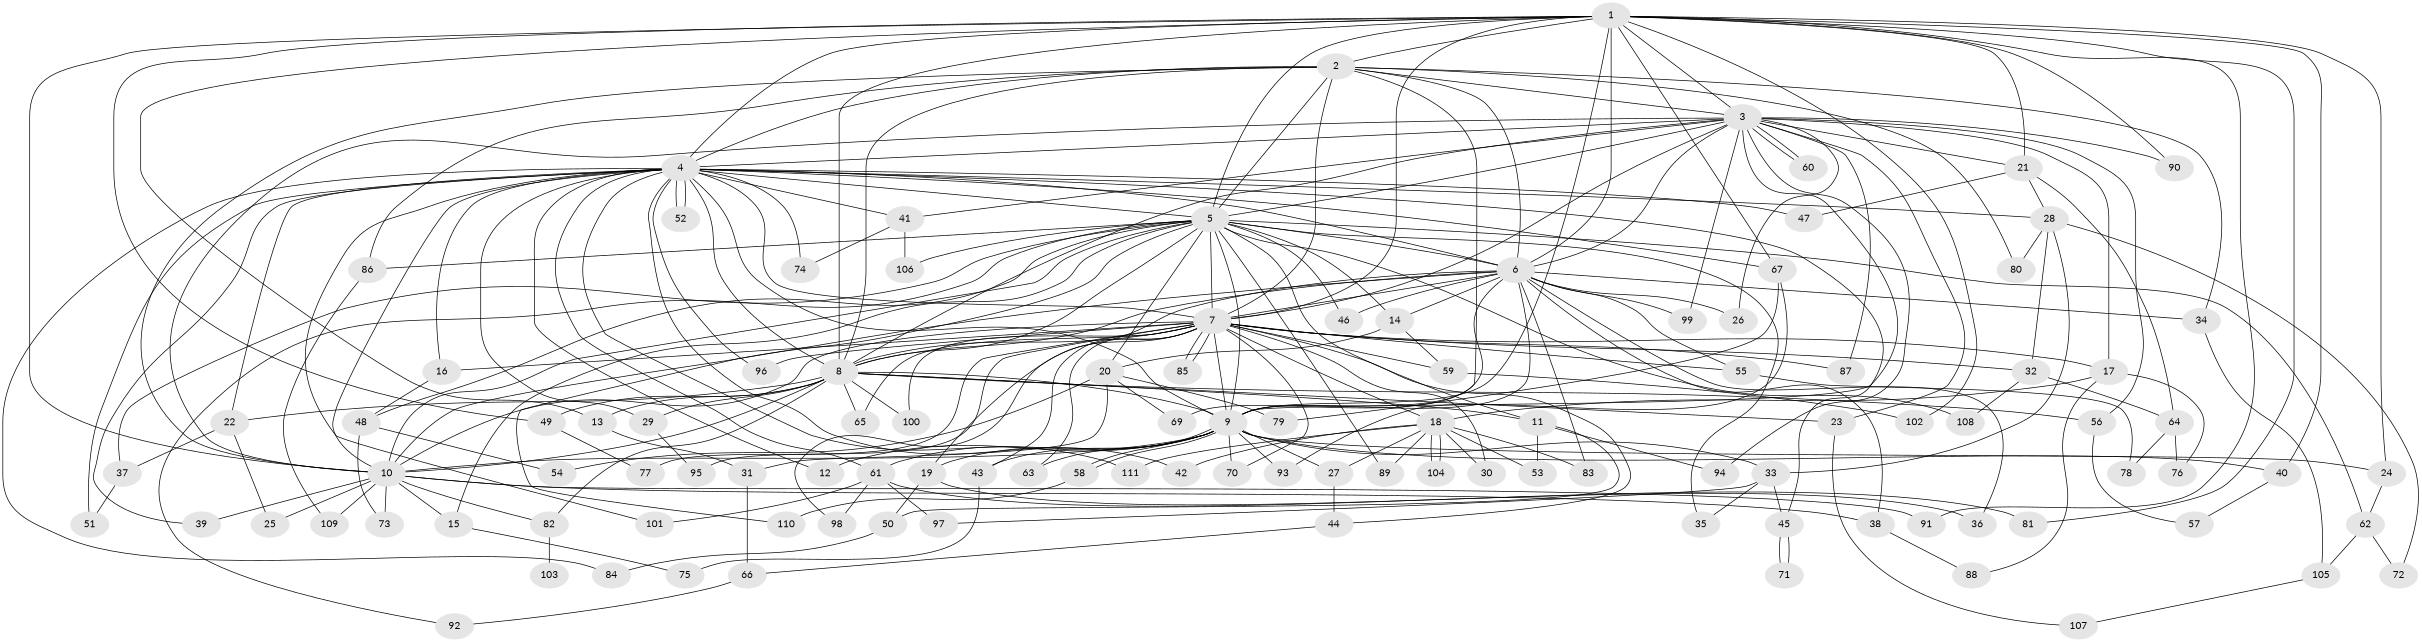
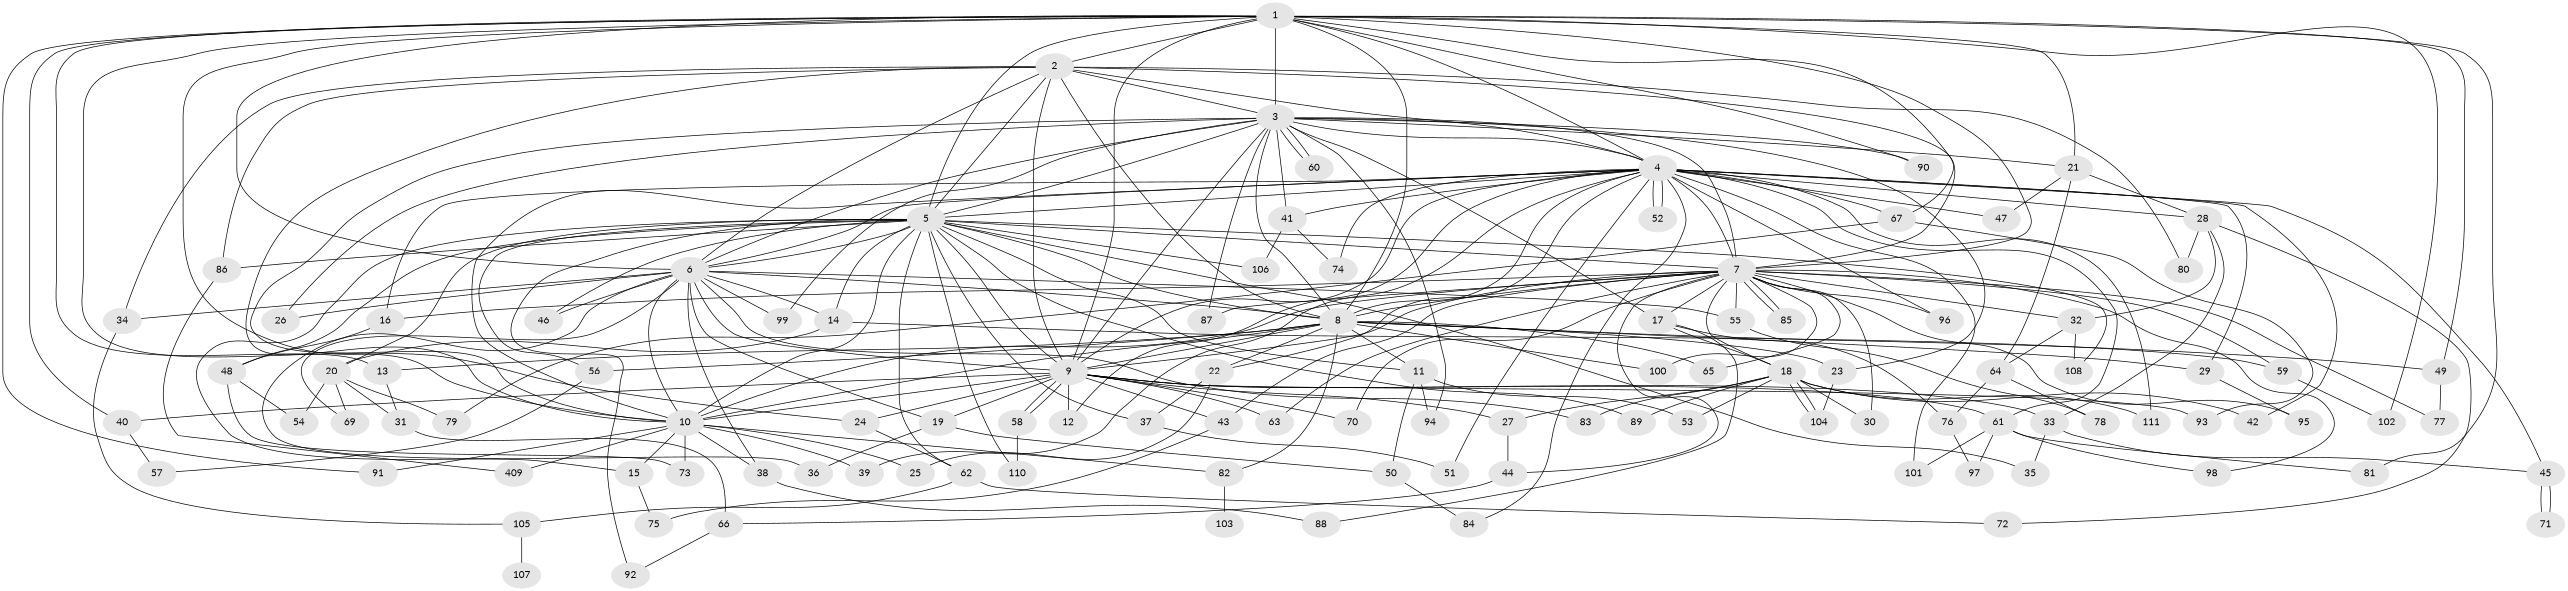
edge "3" -- "56": now "5" -- "56"
edge "6" -- "7": removed
edge "33" -- "97": now "76" -- "97"
node "109": label "109" -> "409"
edge "23" -- "107": now "23" -- "104"
